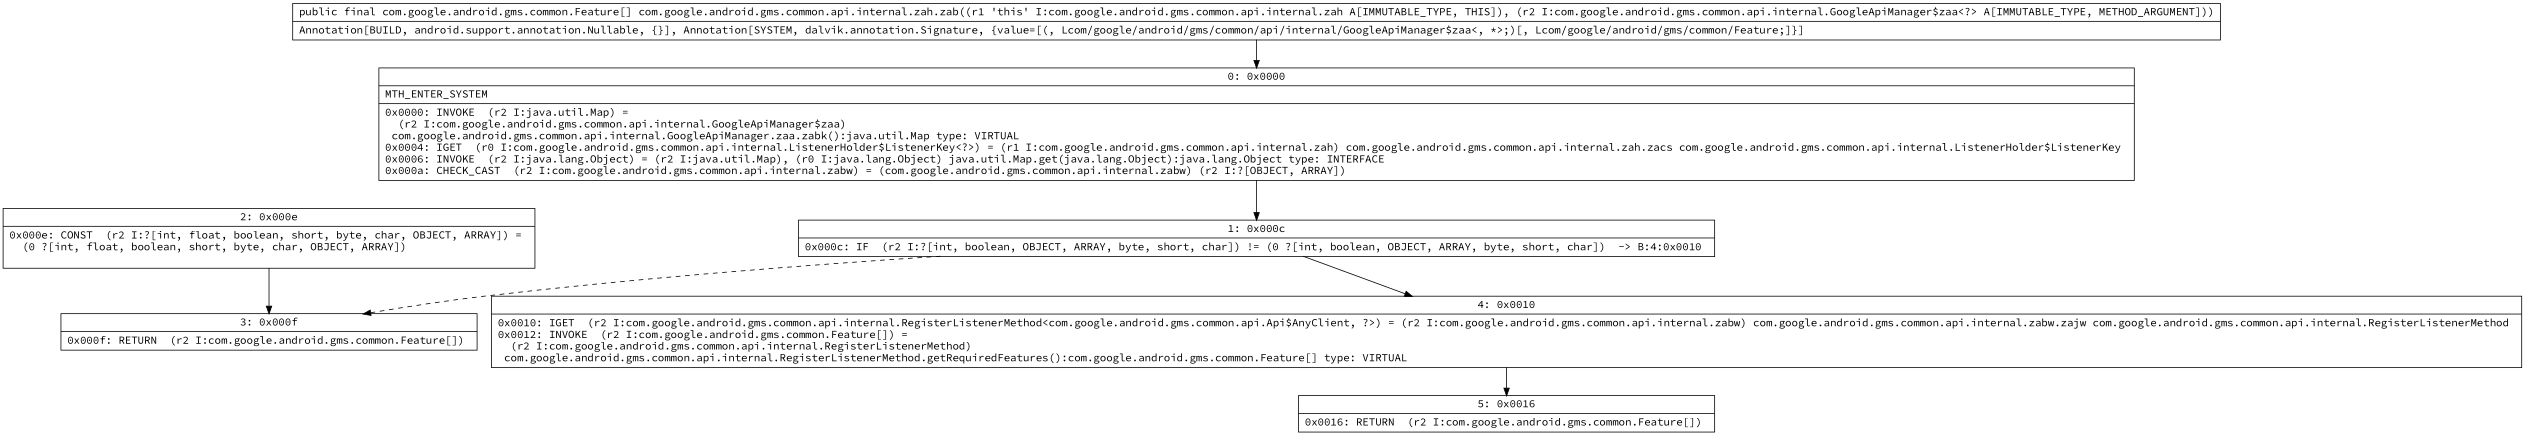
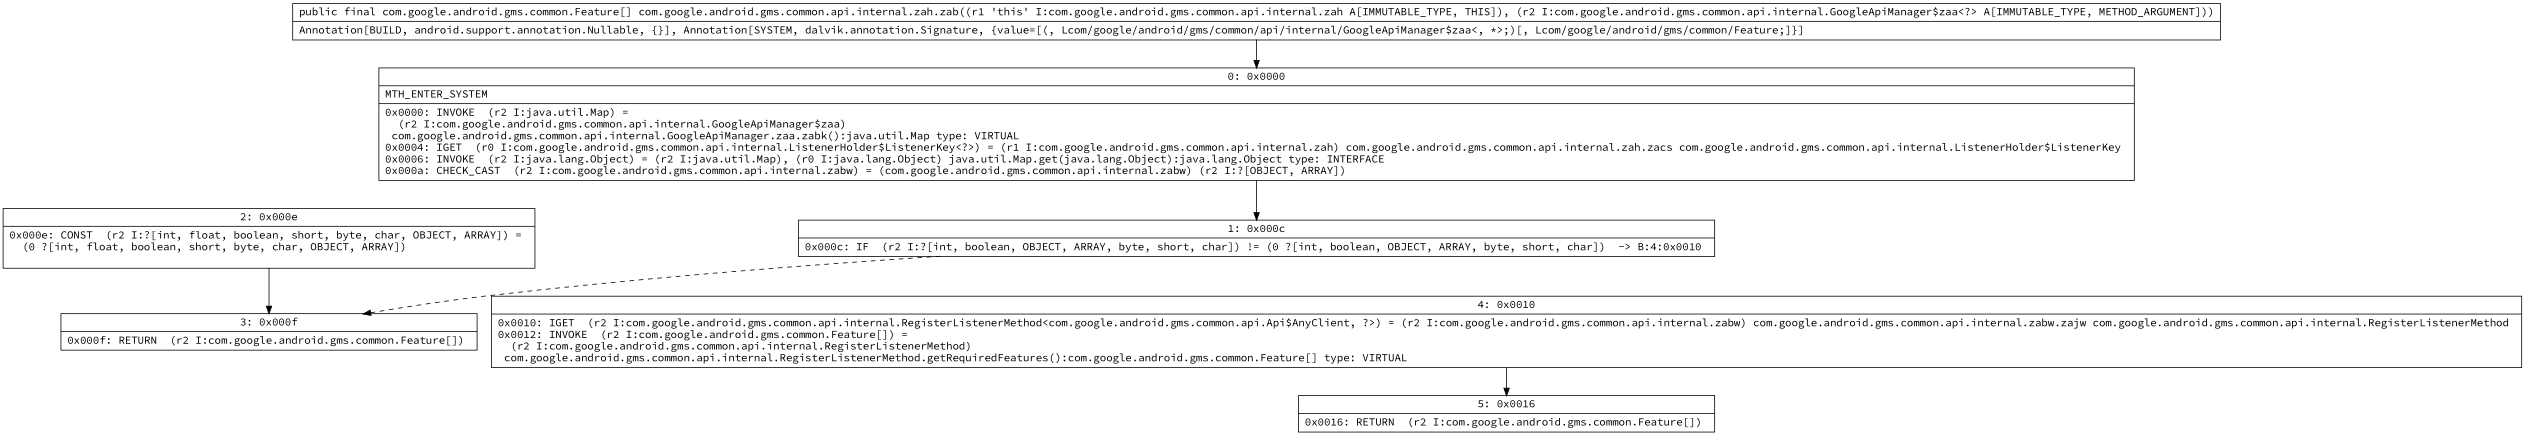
edge "1: 0x000c" -> "4: 0x0010": removed
